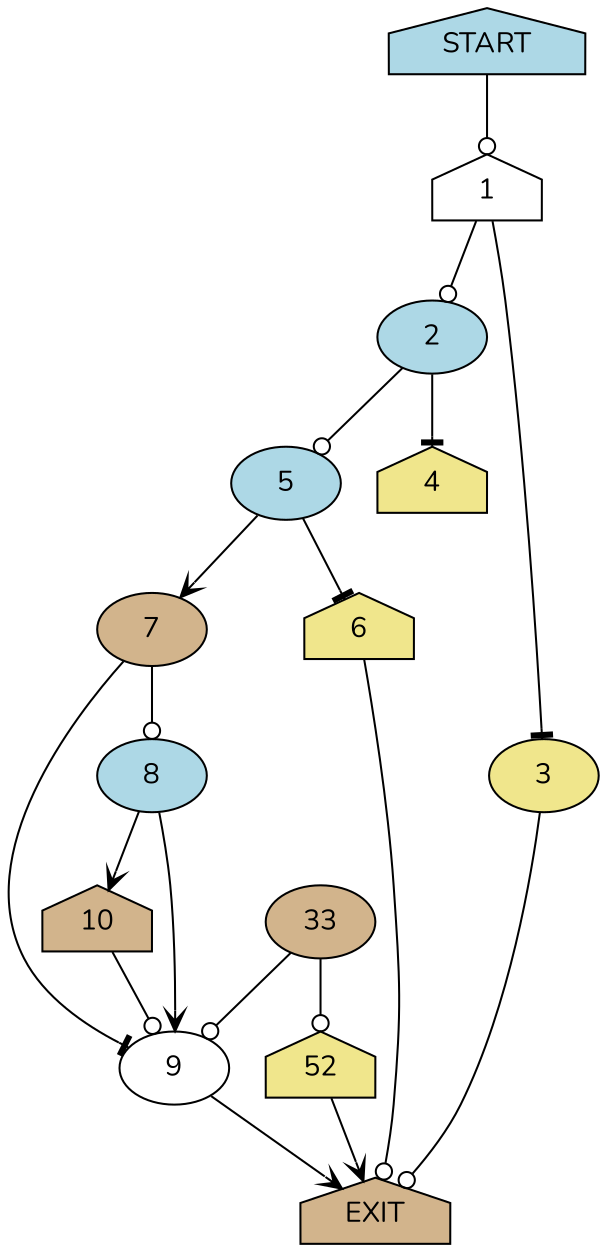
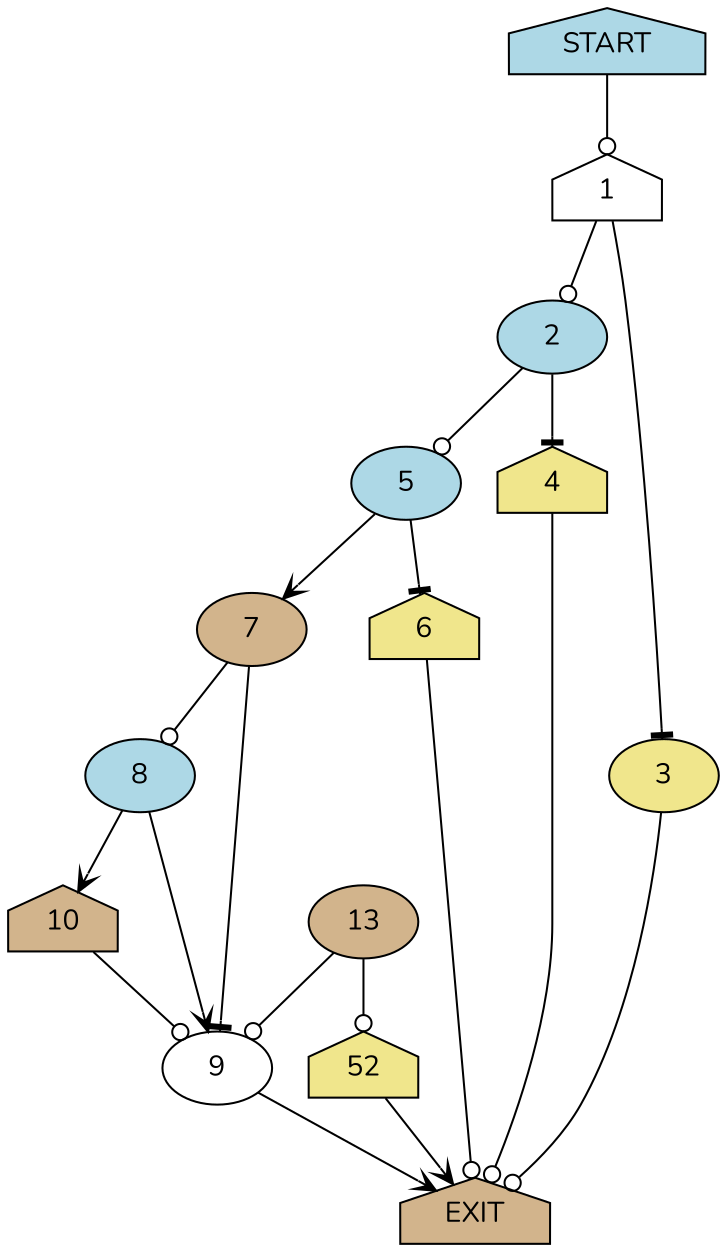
edge "4" -> "EXIT": added
node "33": label "33" -> "13"
